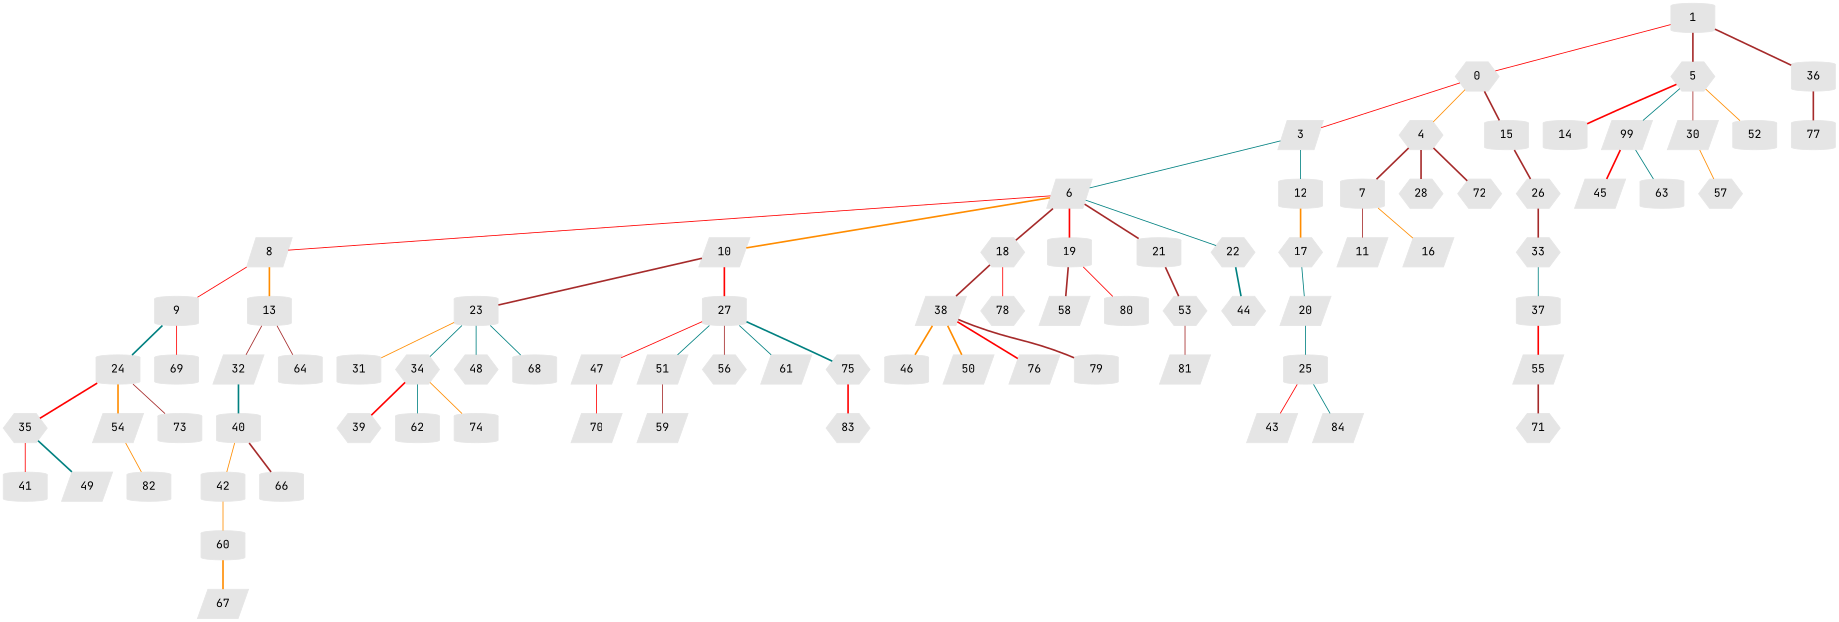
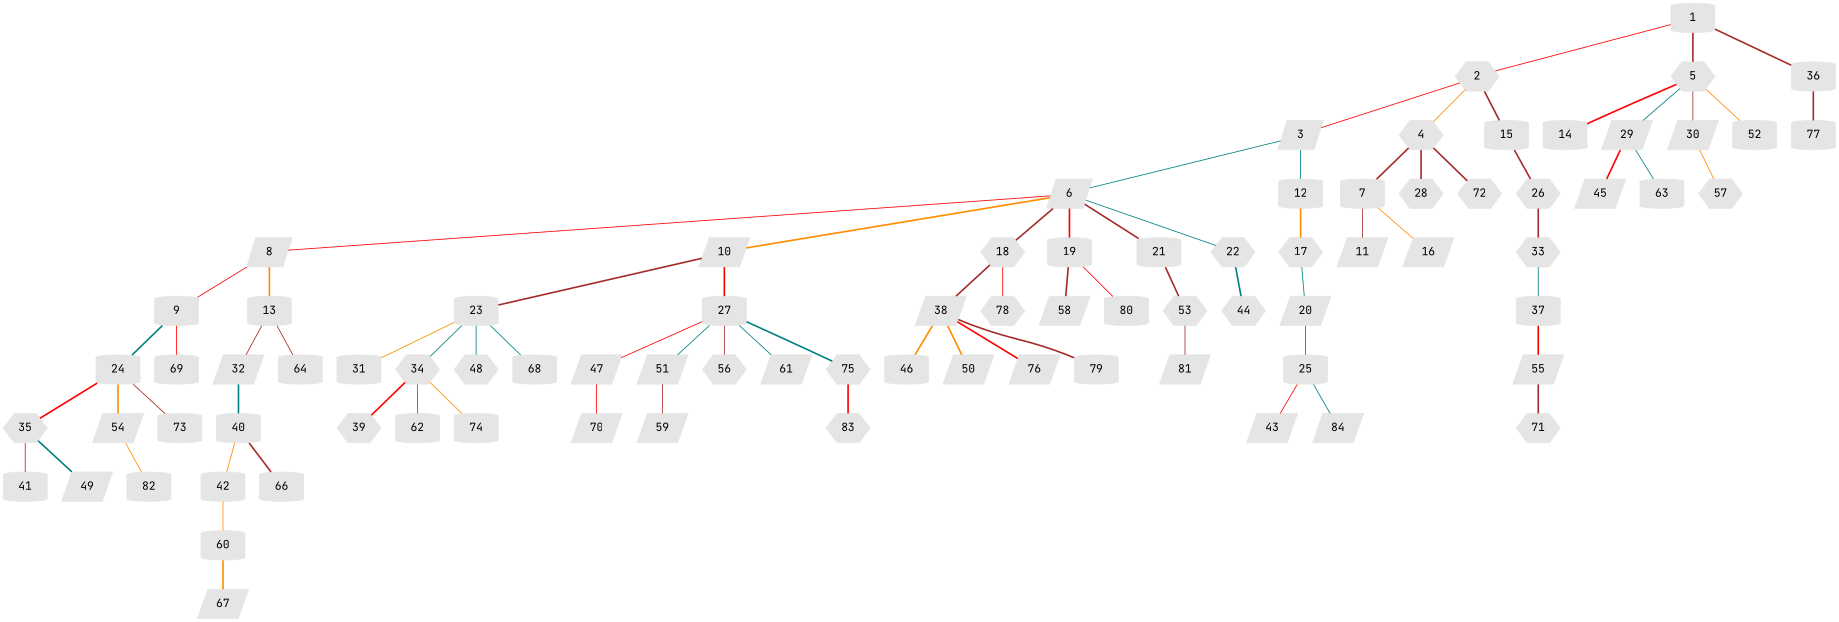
node "0": label "0" -> "2"
node "99": label "99" -> "29"
